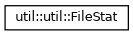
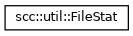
node "util::util::FileStat": label "util::util::FileStat" -> "scc::util::FileStat"
